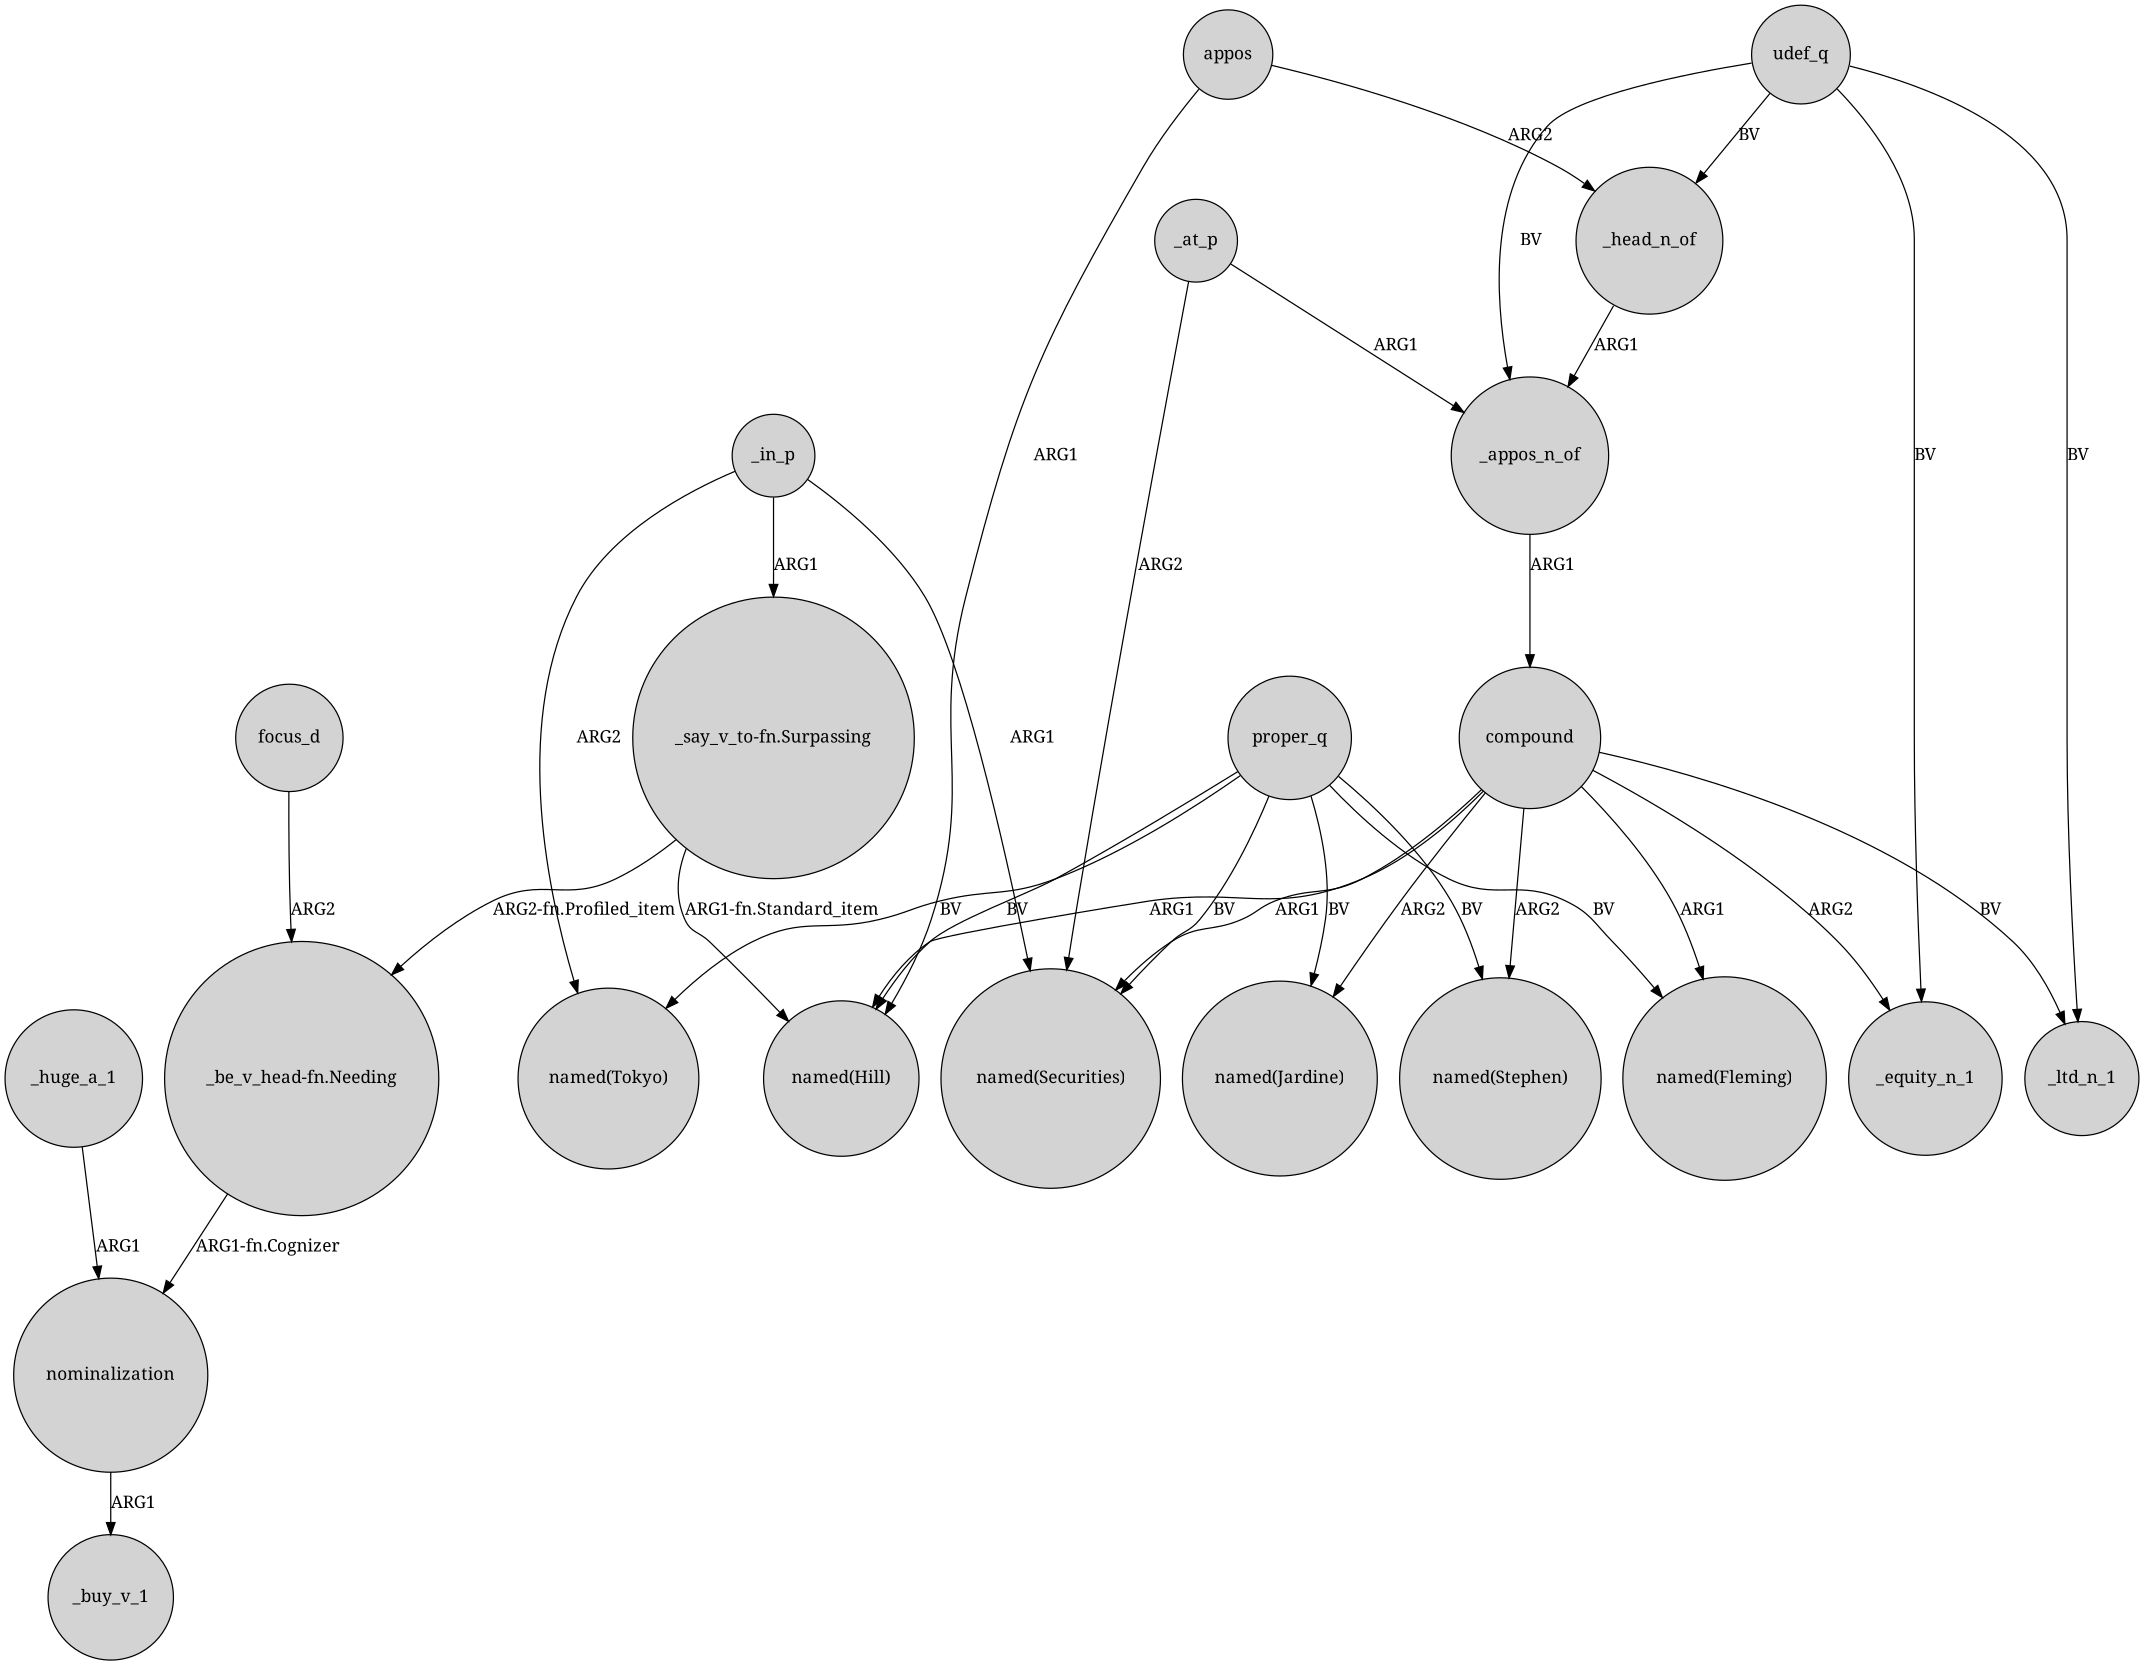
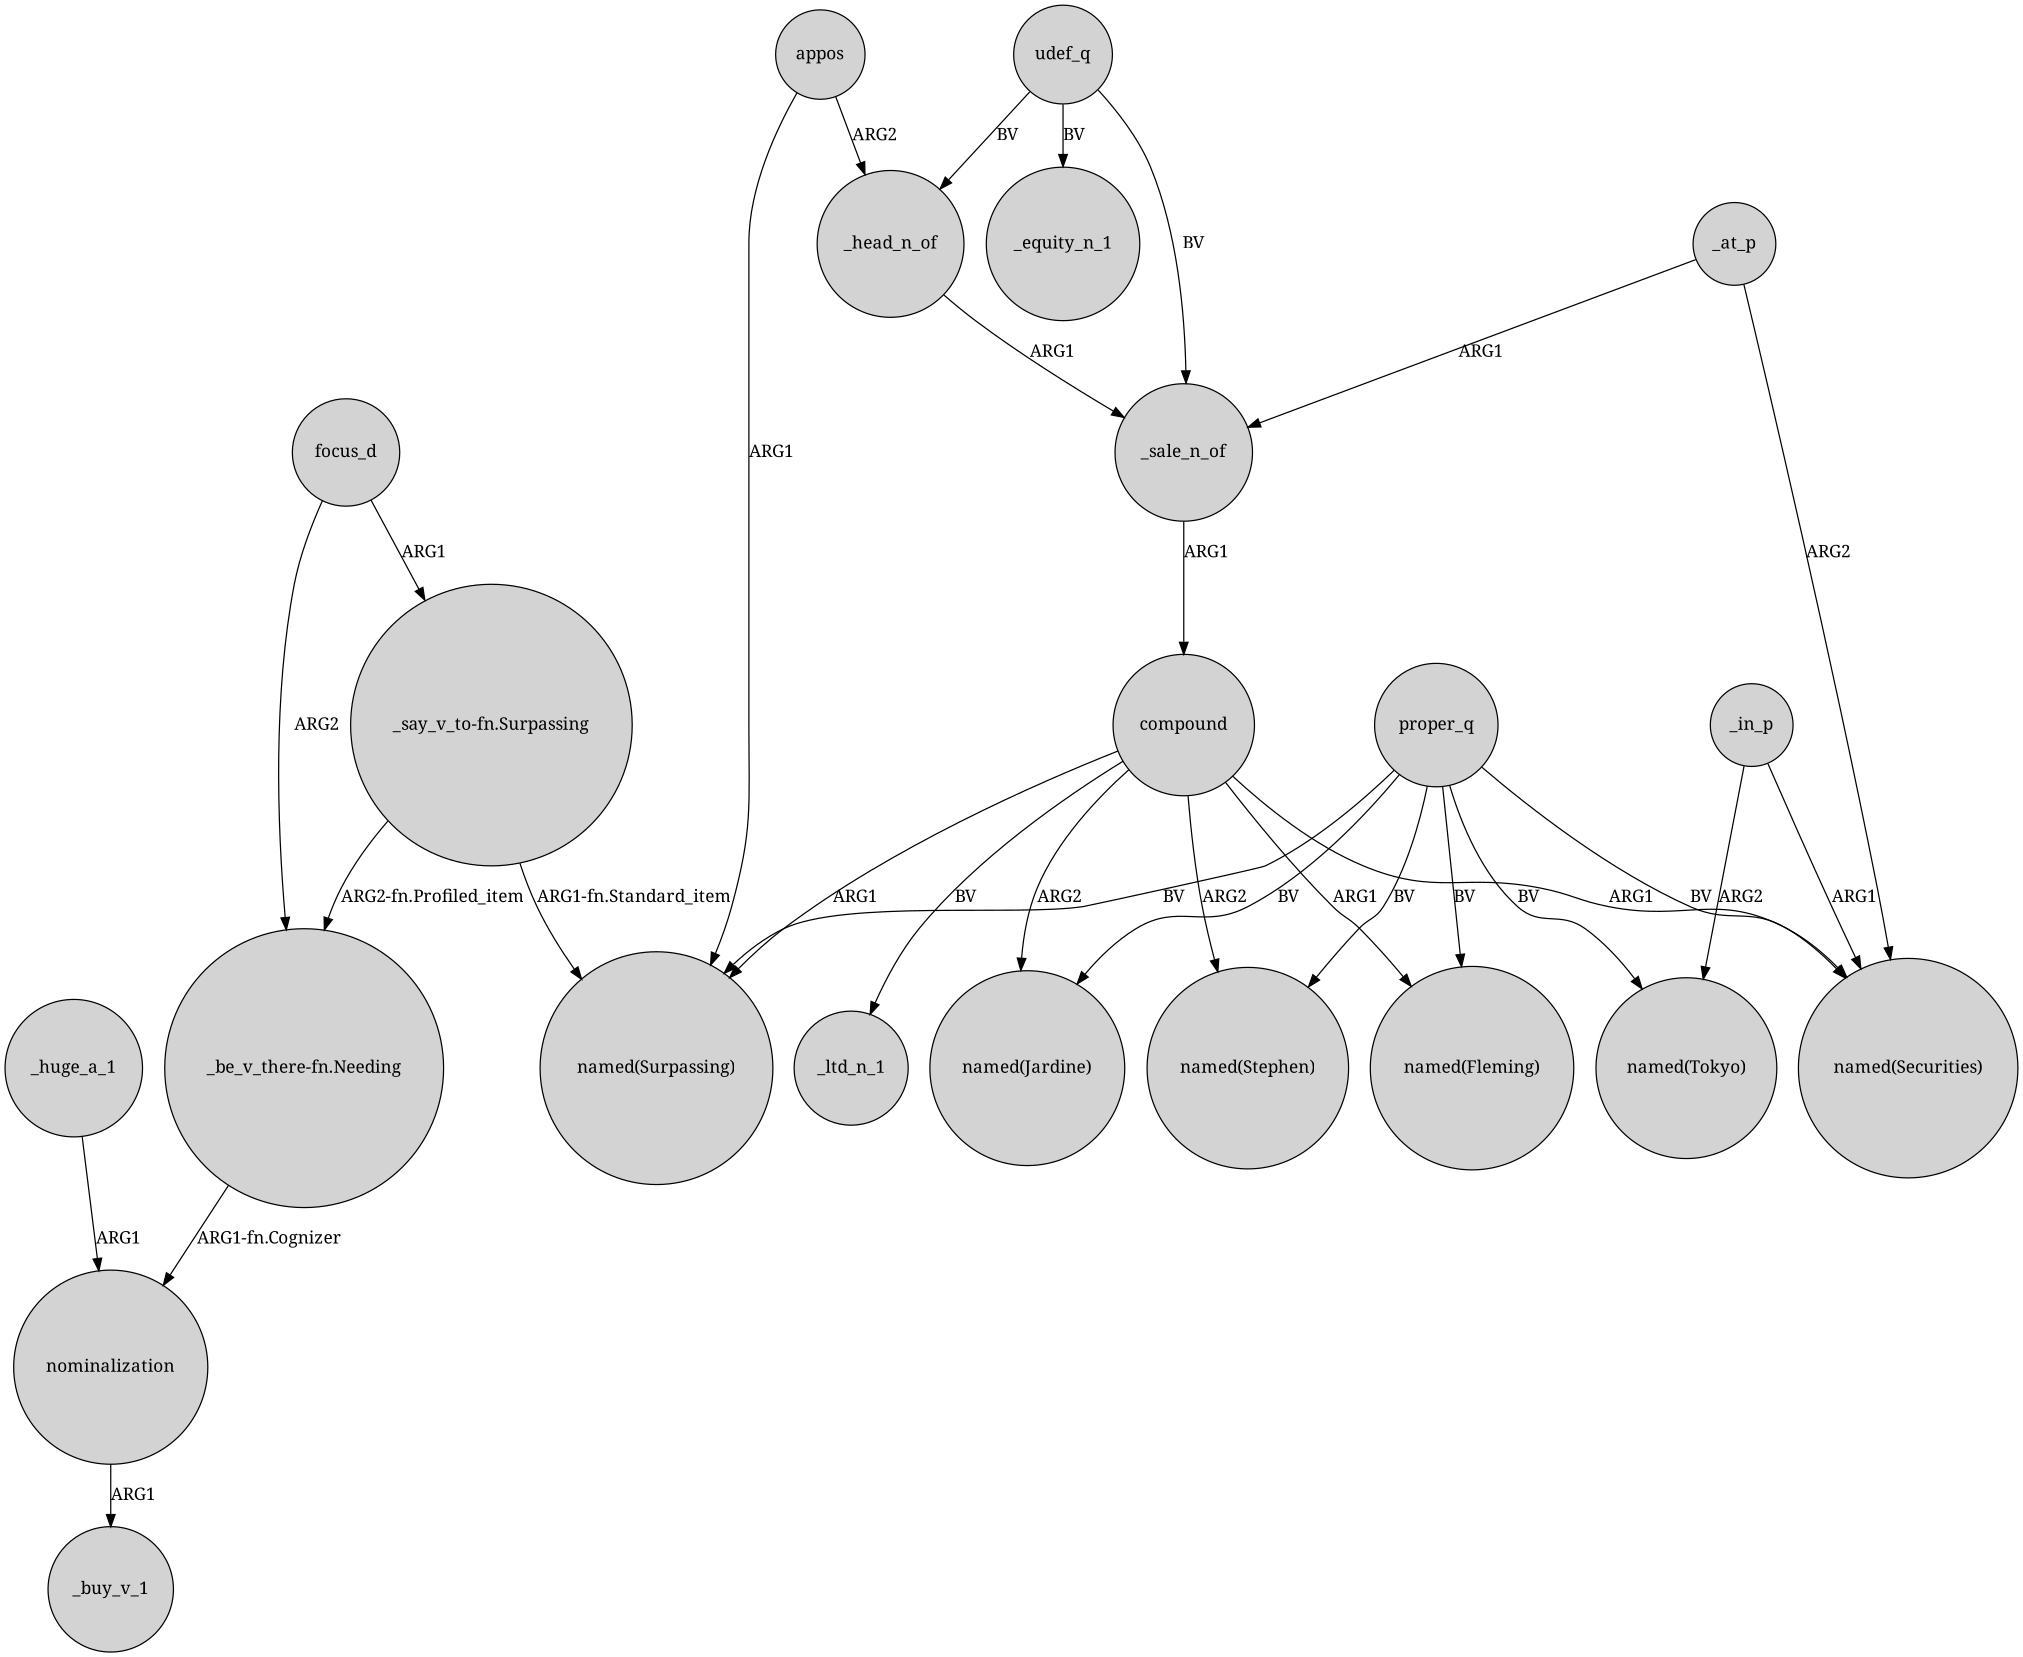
node "_appos_n_of": label "_appos_n_of" -> "_sale_n_of"
edge "udef_q" -> "_ltd_n_1": removed, label "BV"
edge "_in_p" -> "_say_v_to-fn.Surpassing": now "focus_d" -> "_say_v_to-fn.Surpassing"
edge "compound" -> "_equity_n_1": removed, label "ARG2"
node "_be_v_head-fn.Needing": label "_be_v_head-fn.Needing" -> "_be_v_there-fn.Needing"
node "named(Hill)": label "named(Hill)" -> "named(Surpassing)"
